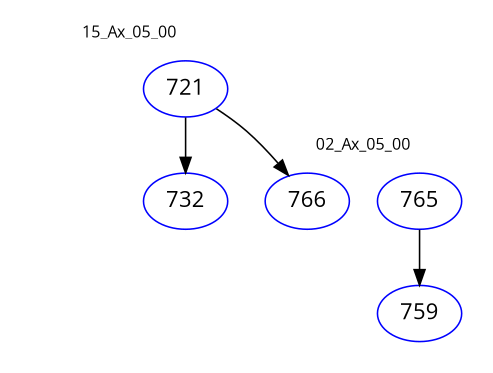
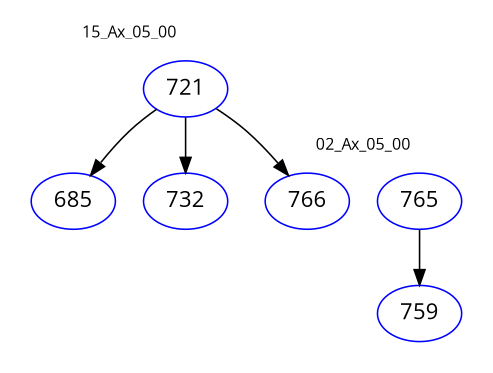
node "685": added
